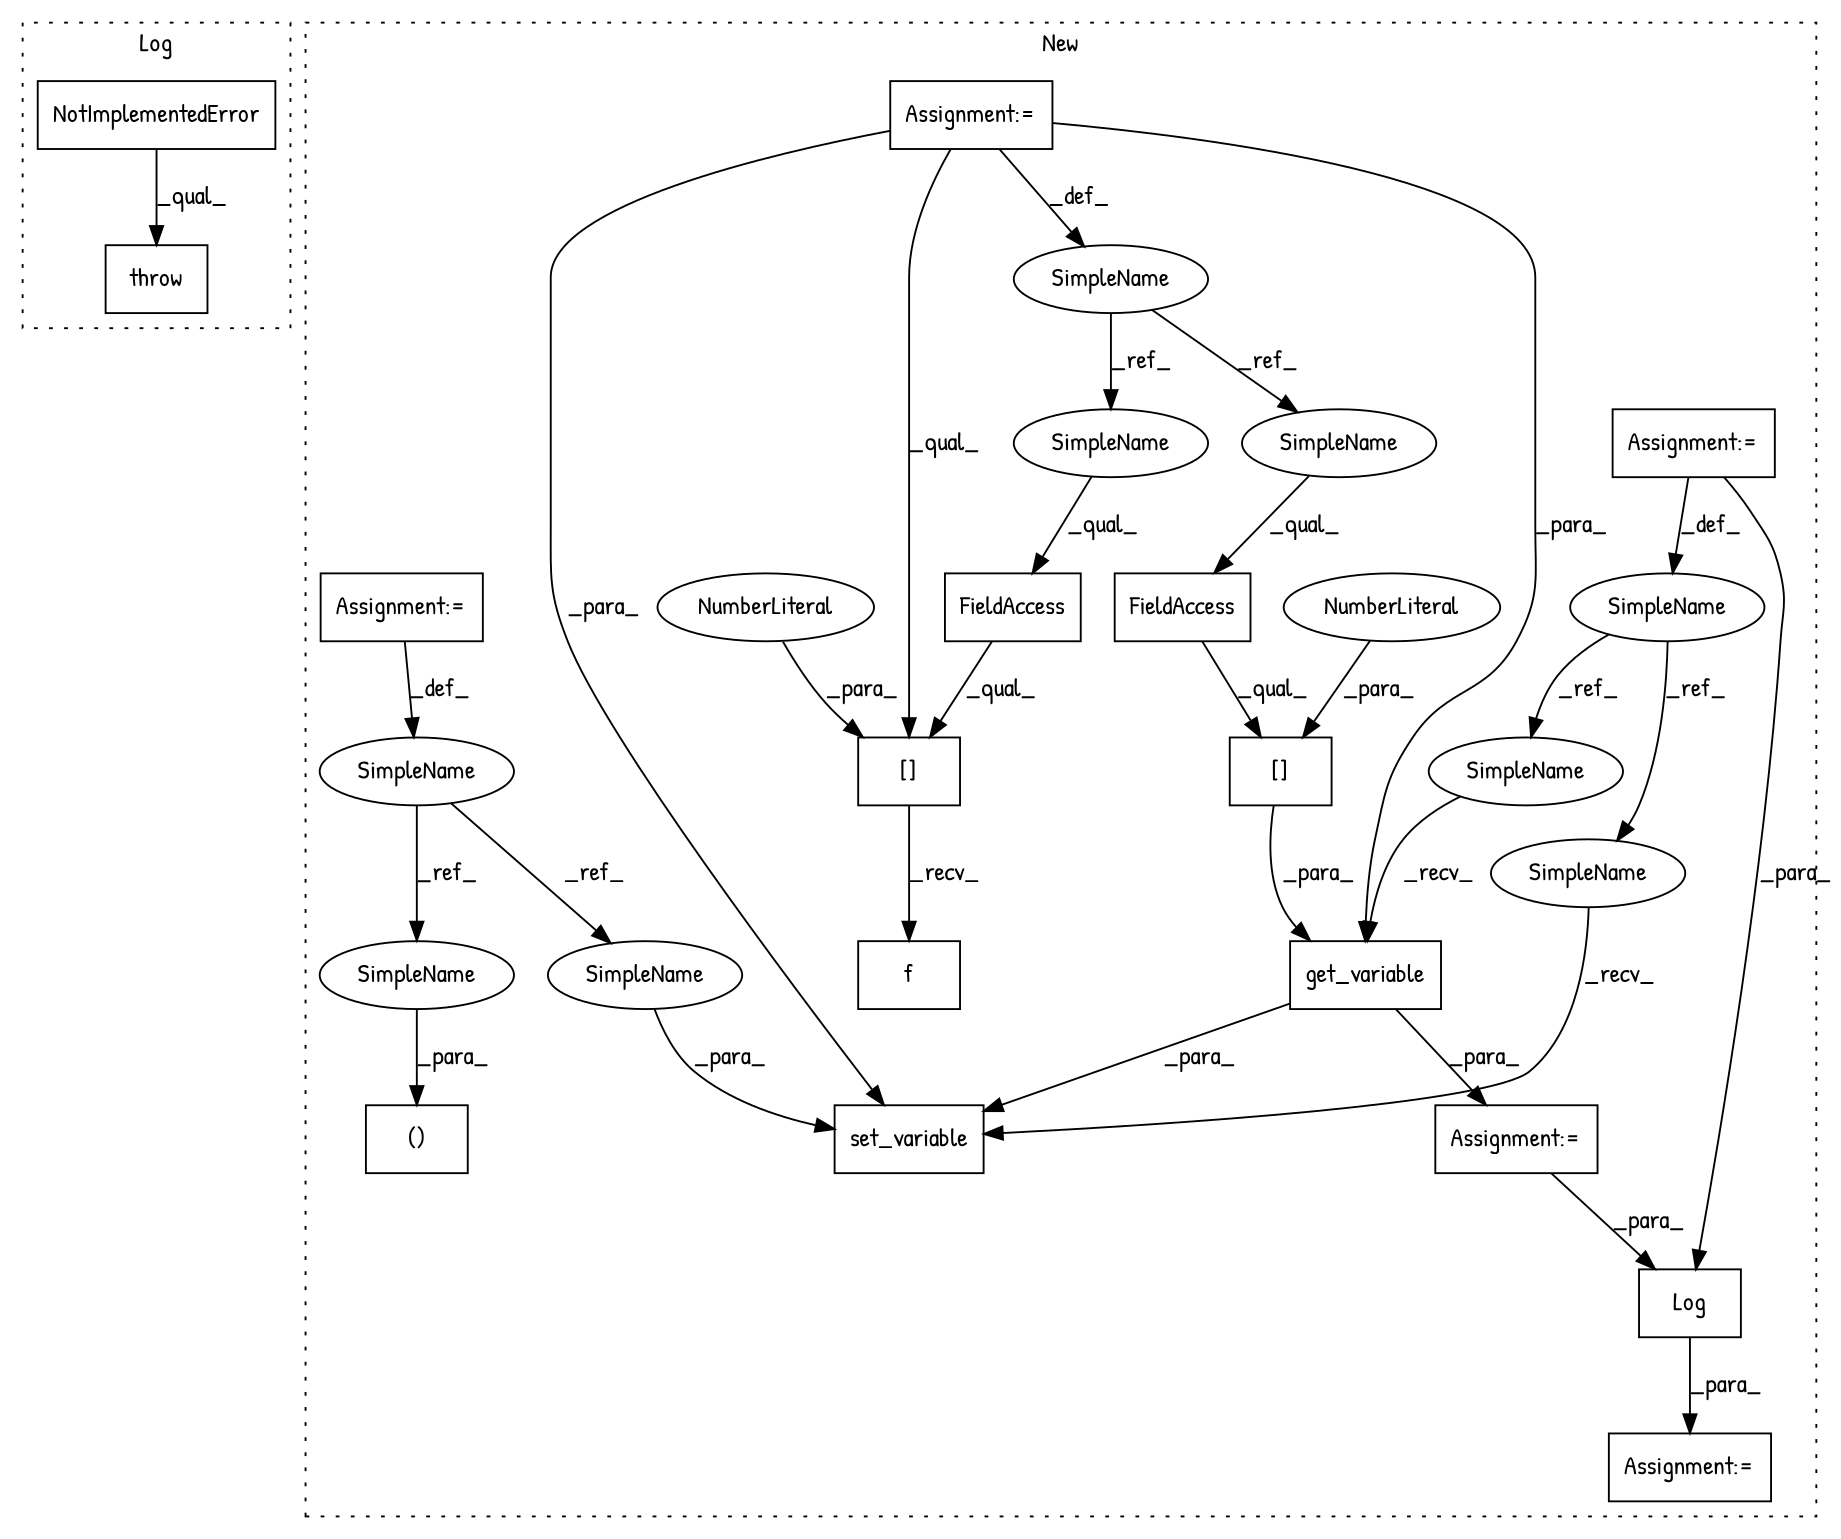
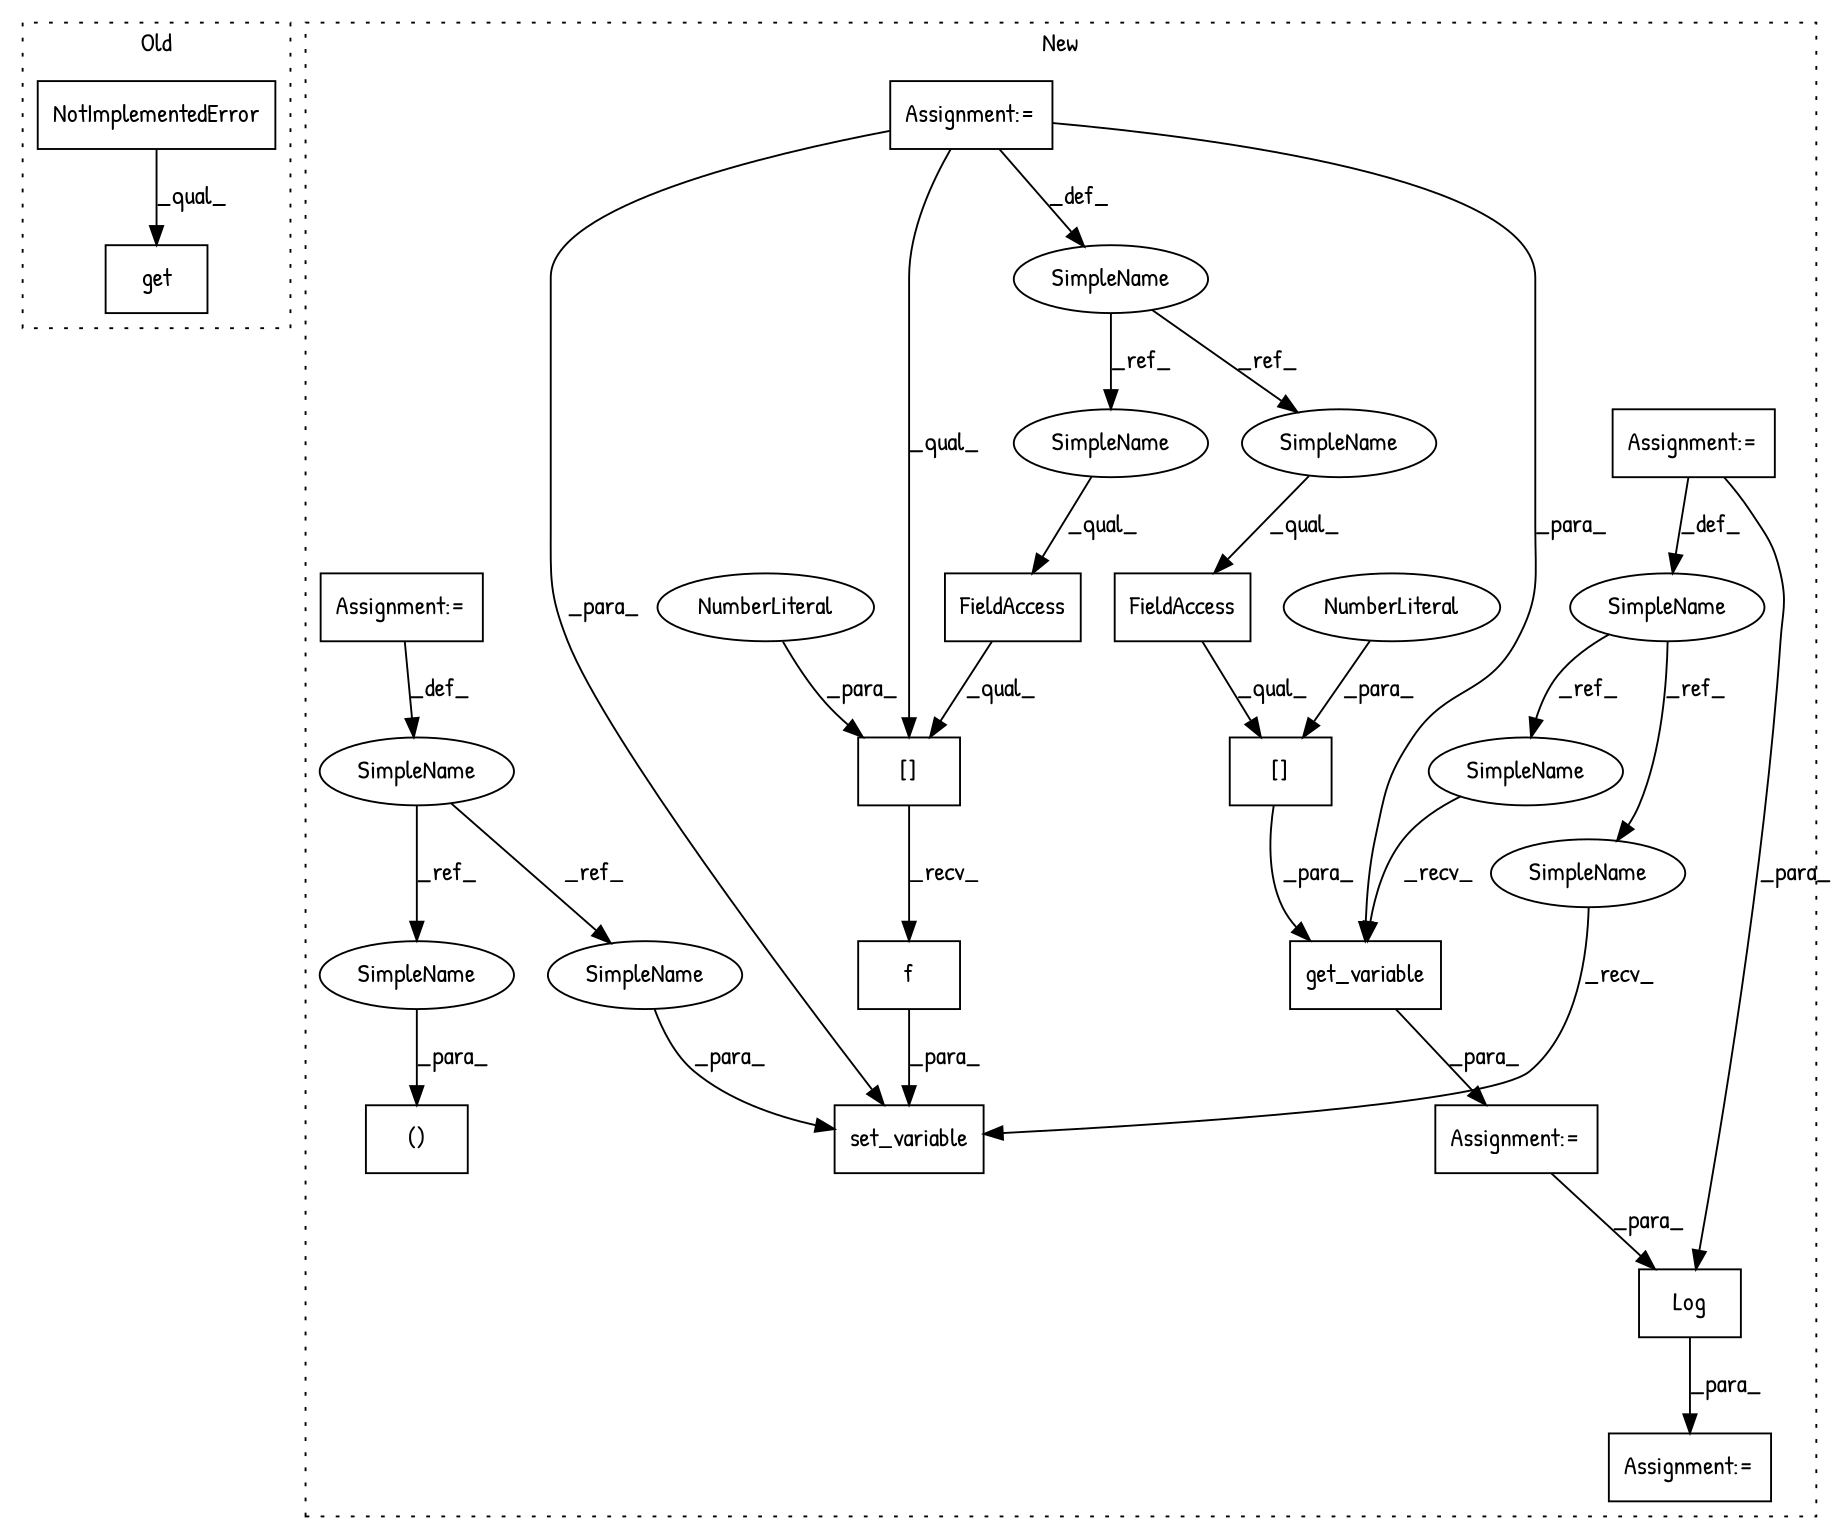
cluster "Log": label "Log" -> "Old"
node "throw": label "throw" -> "get"
edge "get_variable" -> "set_variable": now "f" -> "set_variable"
